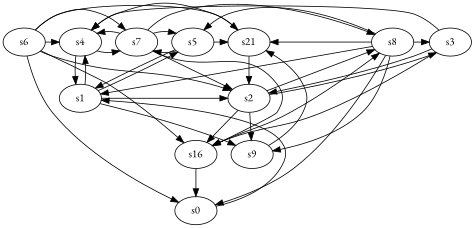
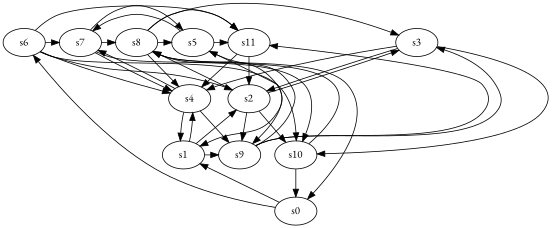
node "s21": label "s21" -> "s11"
edge "s7" -> "s2": removed
edge "s8" -> "s1": now "s8" -> "s4"
edge "s1" -> "s5": now "s9" -> "s5"
edge "s4" -> "s9": added
edge "s9" -> "s3": added
edge "s6" -> "s0": reversed
node "s16": label "s16" -> "s10"
